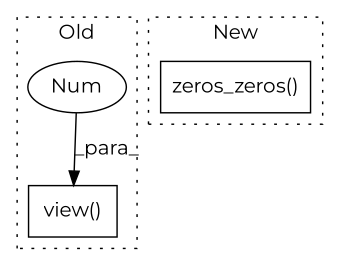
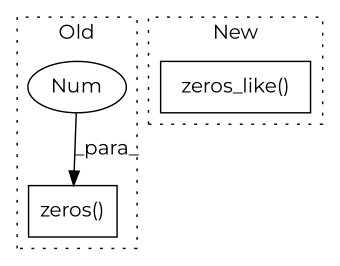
node "zeros_zeros()": label "zeros_zeros()" -> "zeros_like()"
node "view()": label "view()" -> "zeros()"
